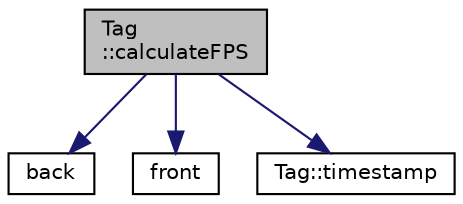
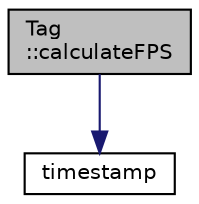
node "back": removed
node "front": label "front" -> "timestamp"
node "Tag::timestamp": removed
